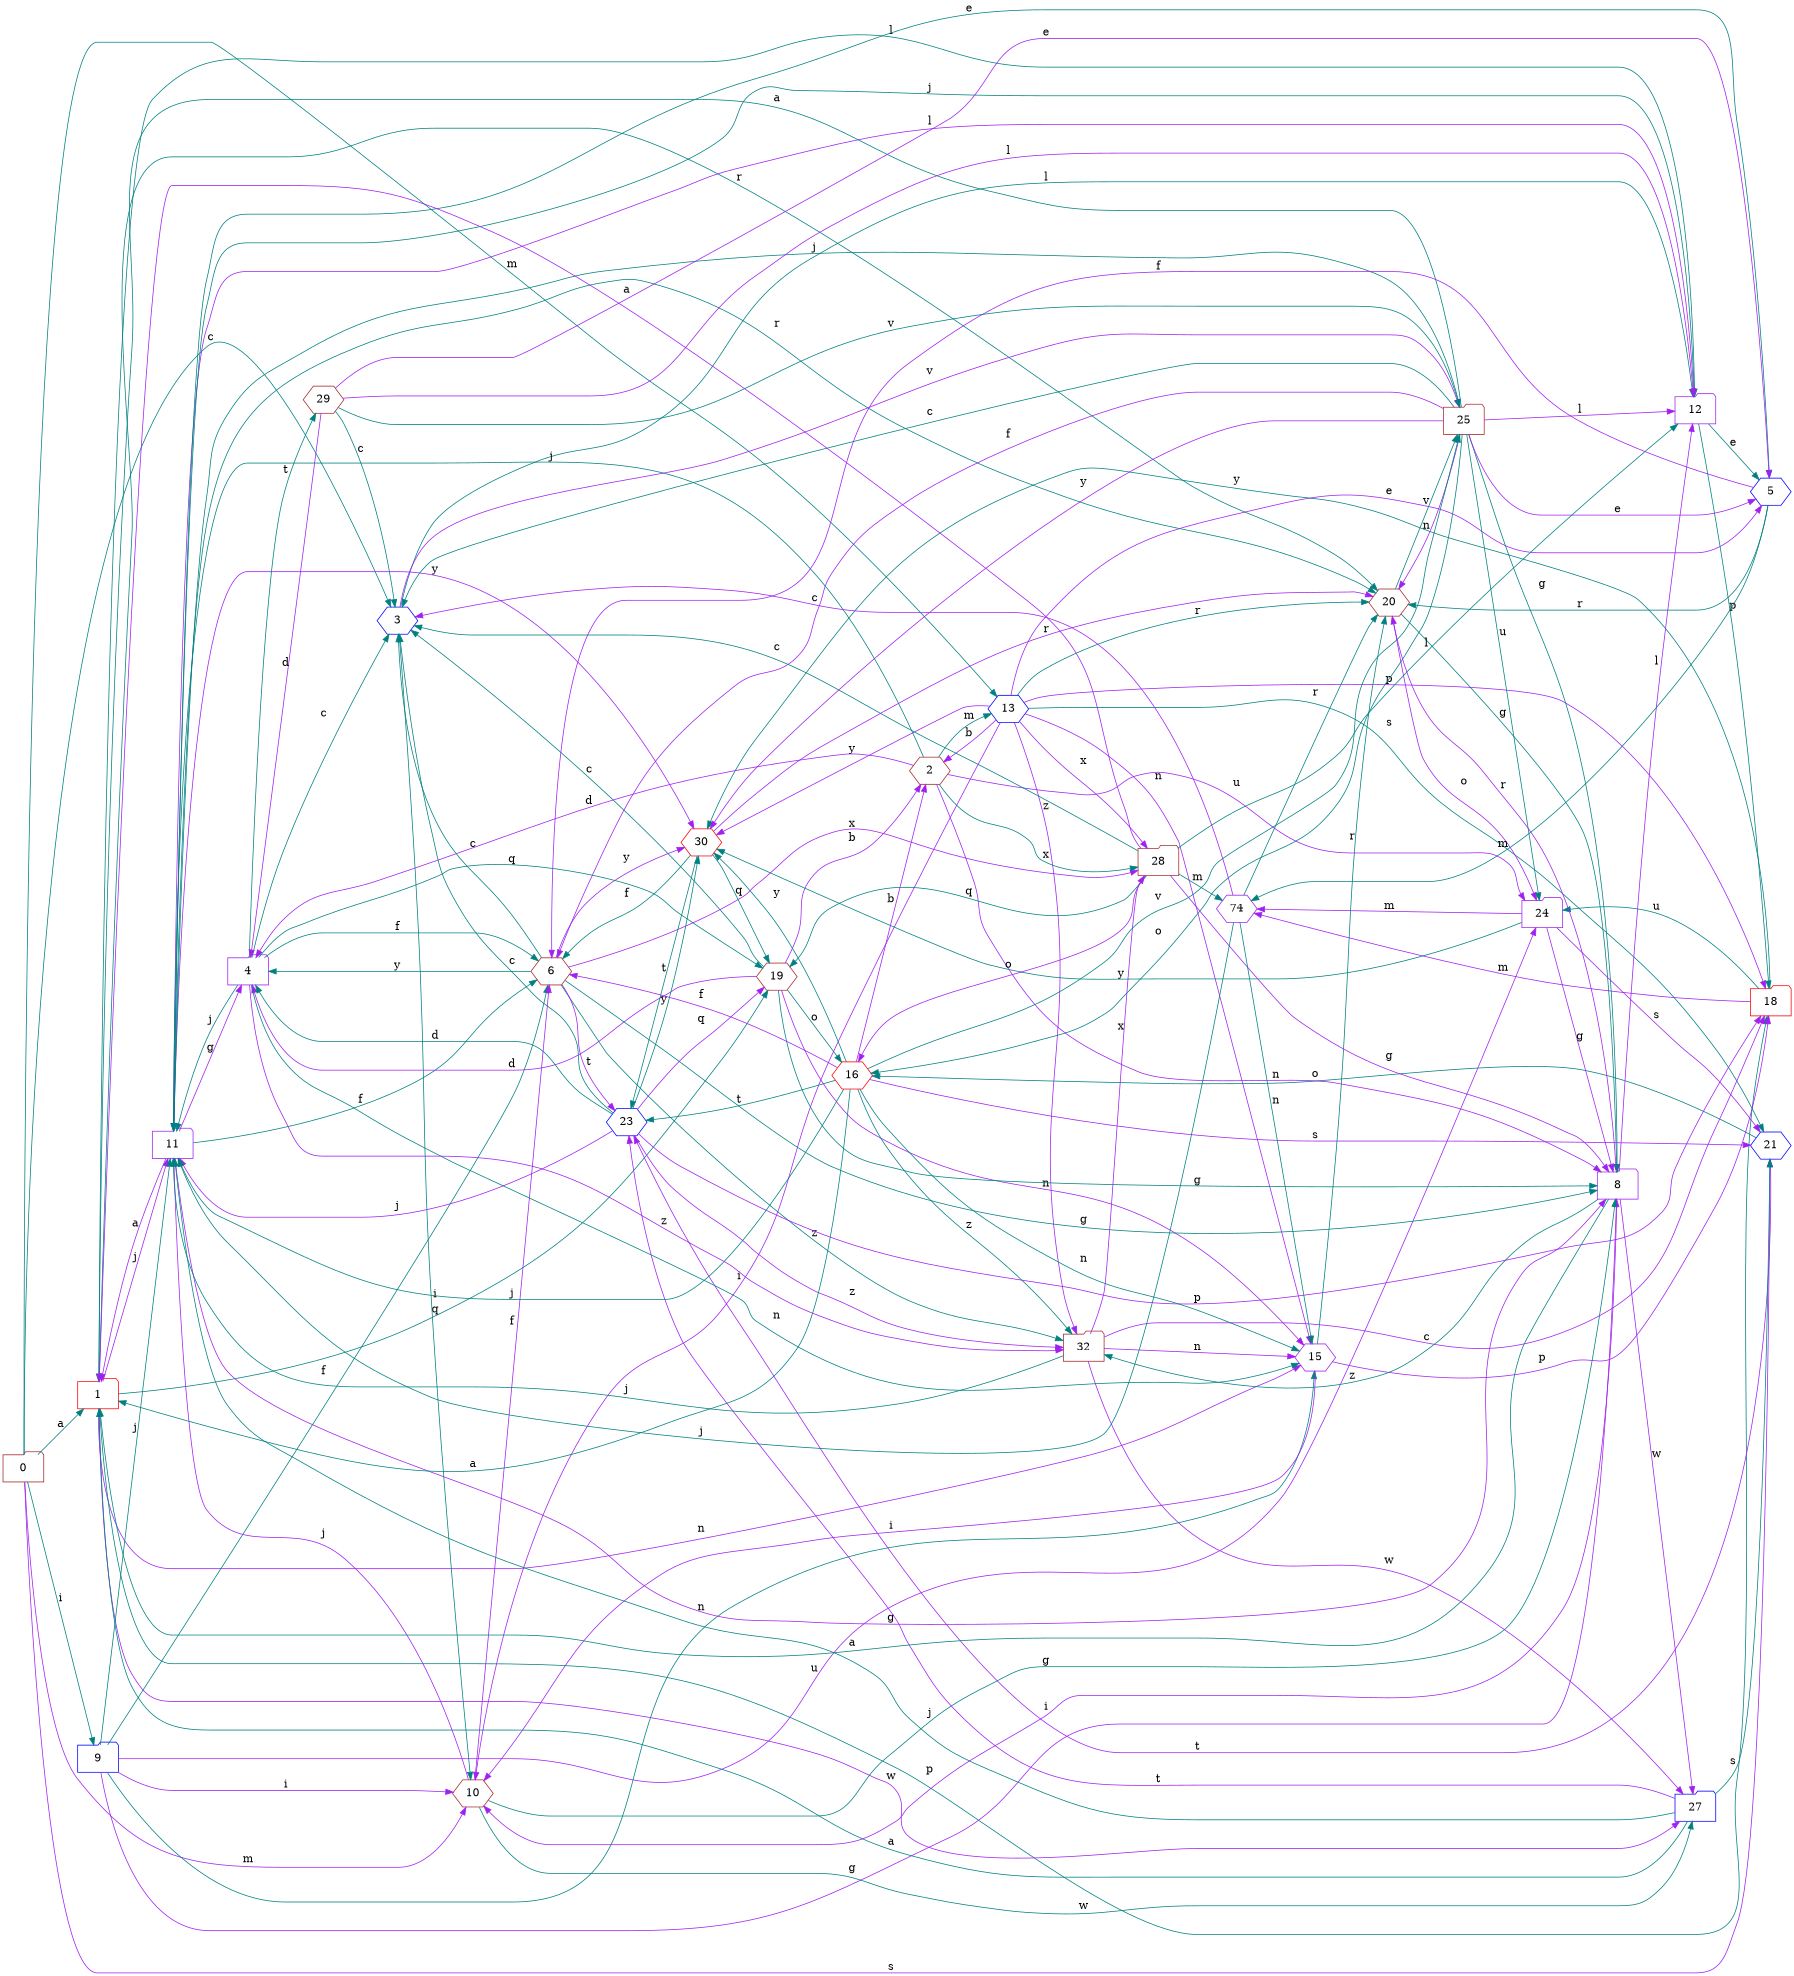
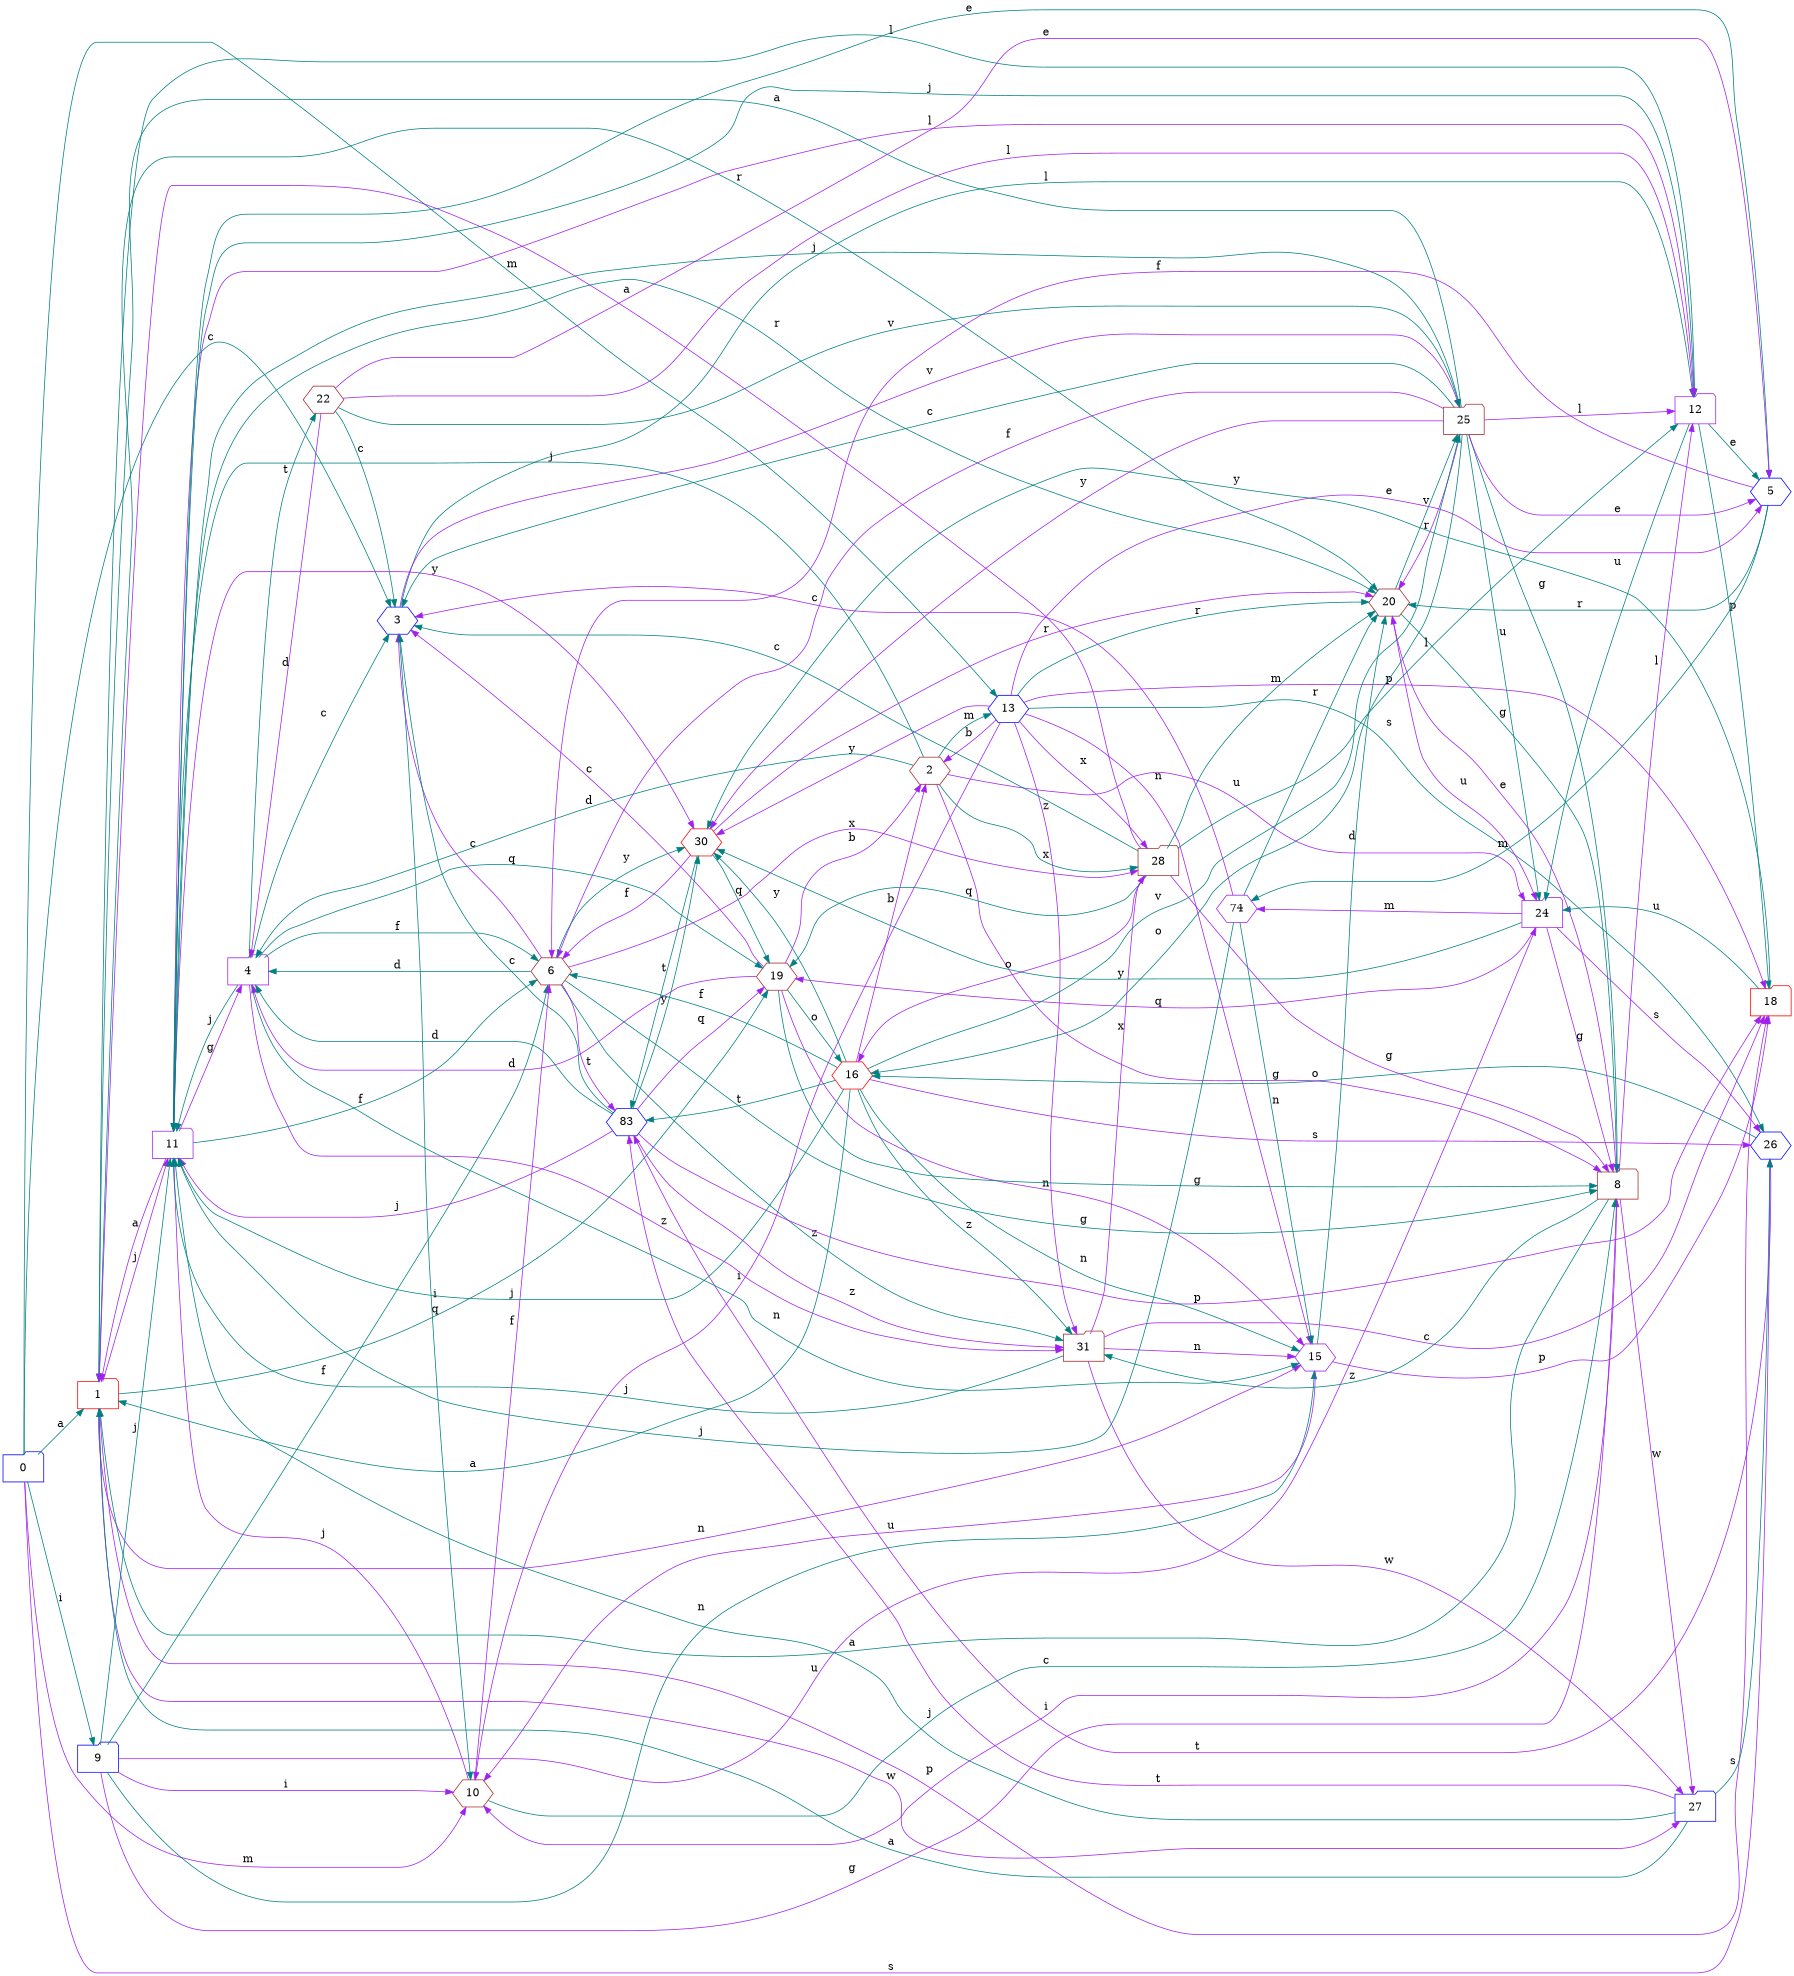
node "29": label "29" -> "22"
edge "25" -> "20": label "n" -> "r"
edge "12" -> "24": added, label "u"
edge "20" -> "24": label "o" -> "u"
edge "8" -> "20": label "r" -> "e"
edge "19" -> "3": color teal -> purple
edge "2" -> "4": color purple -> teal
edge "6" -> "3": color teal -> purple
edge "15" -> "20": label "r" -> "d"
edge "28" -> "74": now "28" -> "20"
edge "6" -> "30": color purple -> teal
edge "30" -> "6": color teal -> purple
edge "6" -> "4": label "y" -> "d"
edge "18" -> "74": removed, label "m"
edge "24" -> "19": added, label "q"
edge "16" -> "6": color purple -> teal
edge "2" -> "8": label "n" -> "g"
node "23": label "23" -> "83"
node "21": label "21" -> "26"
node "8": color purple -> brown
node "32": label "32" -> "31"
node "0": color brown -> blue
edge "15" -> "10": label "i" -> "u"
edge "11" -> "8": removed, label "g"
edge "10" -> "8": label "g" -> "c"
edge "10" -> "27": removed, label "w"
edge "1" -> "18": color teal -> purple
